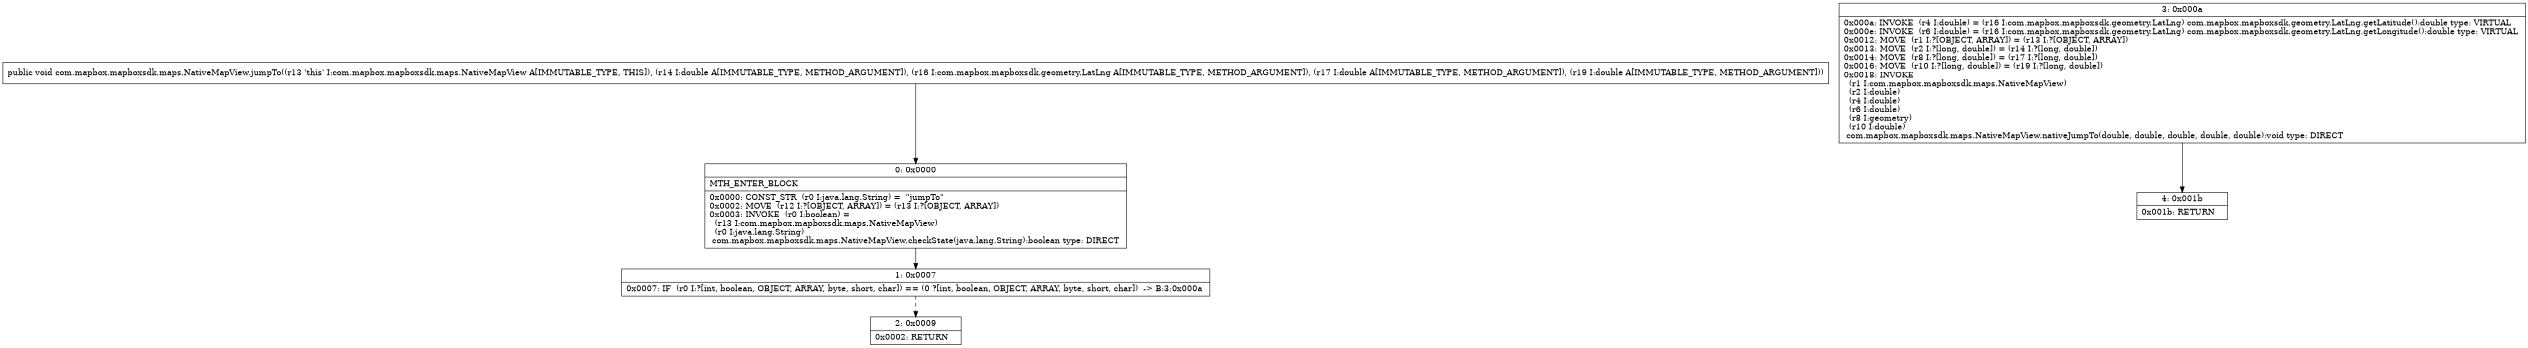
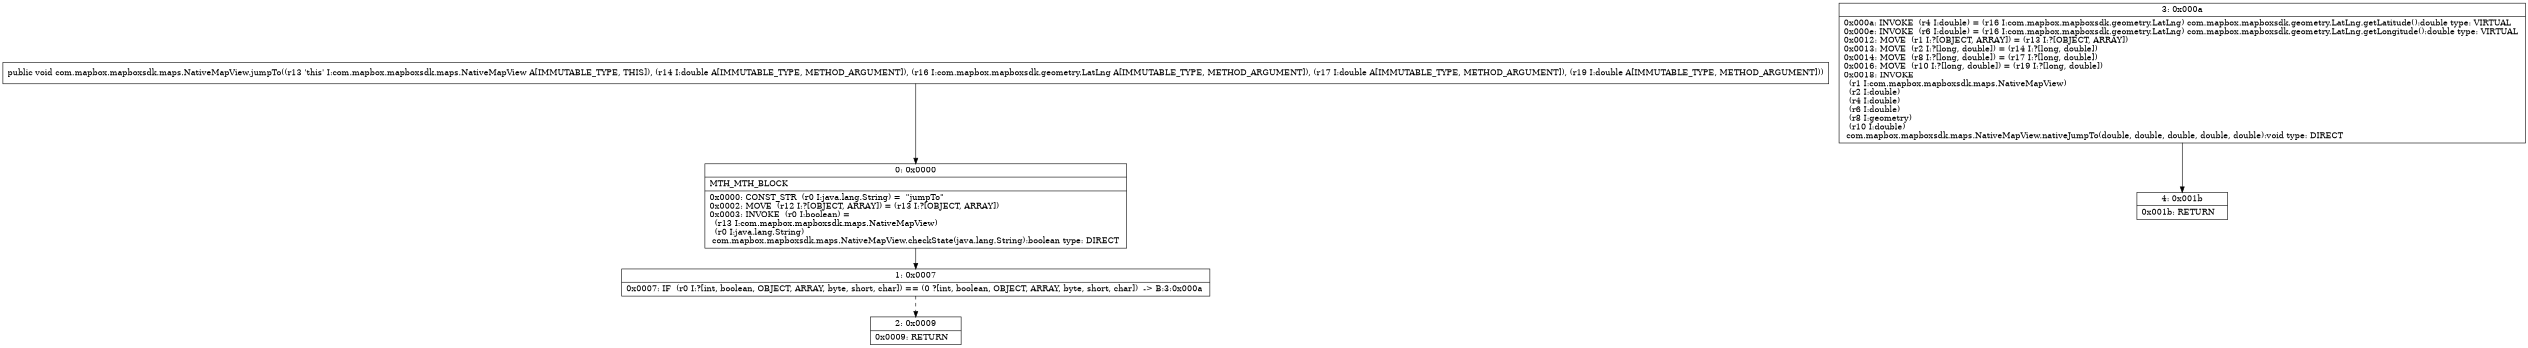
node "0: 0x0000": text "MTH_ENTER_BLOCK" -> "MTH_MTH_BLOCK"
node "2: 0x0009": text "0x0002: RETURN" -> "0x0009: RETURN"
